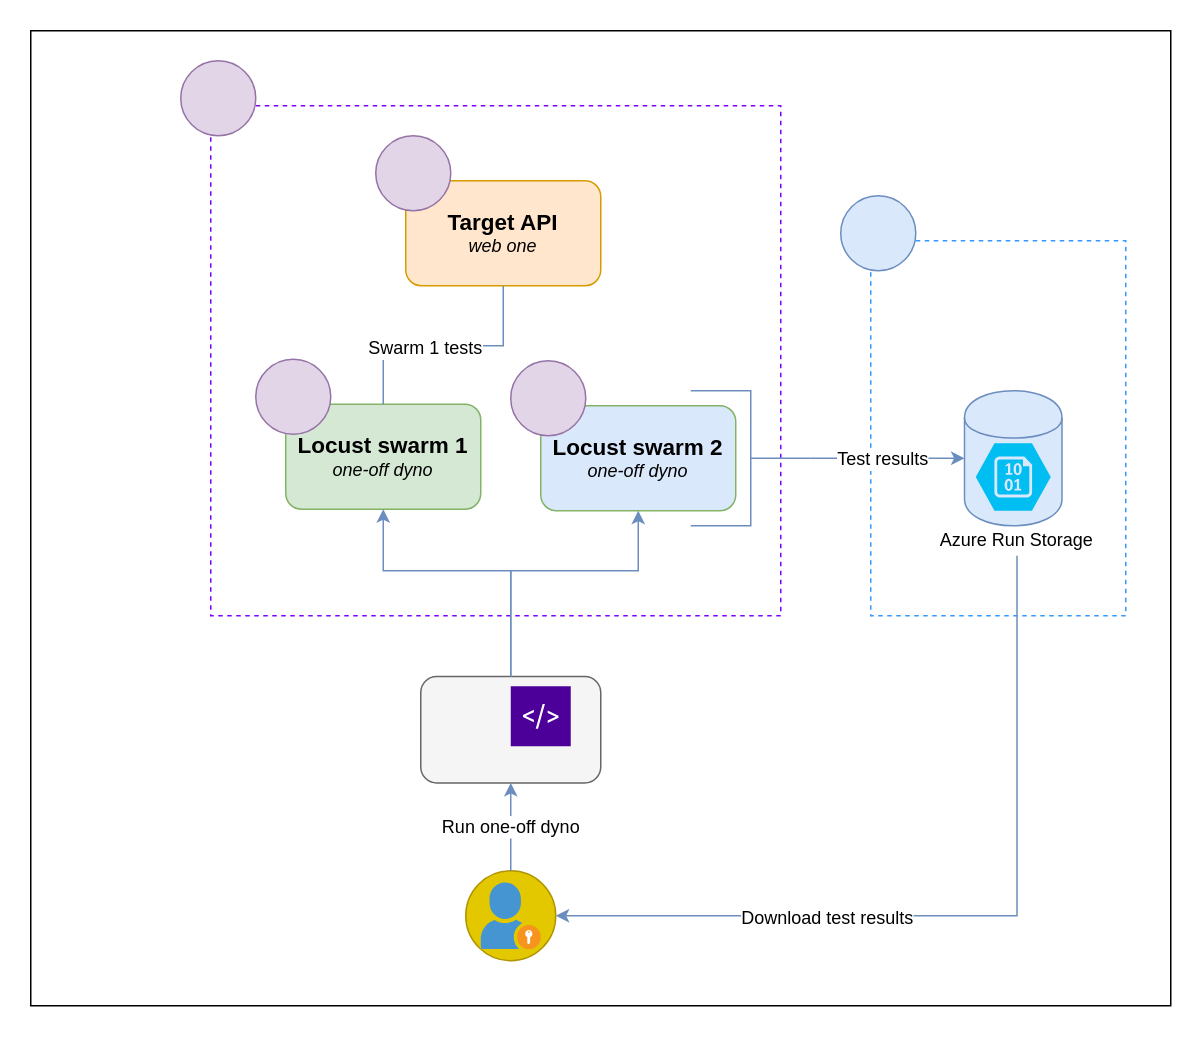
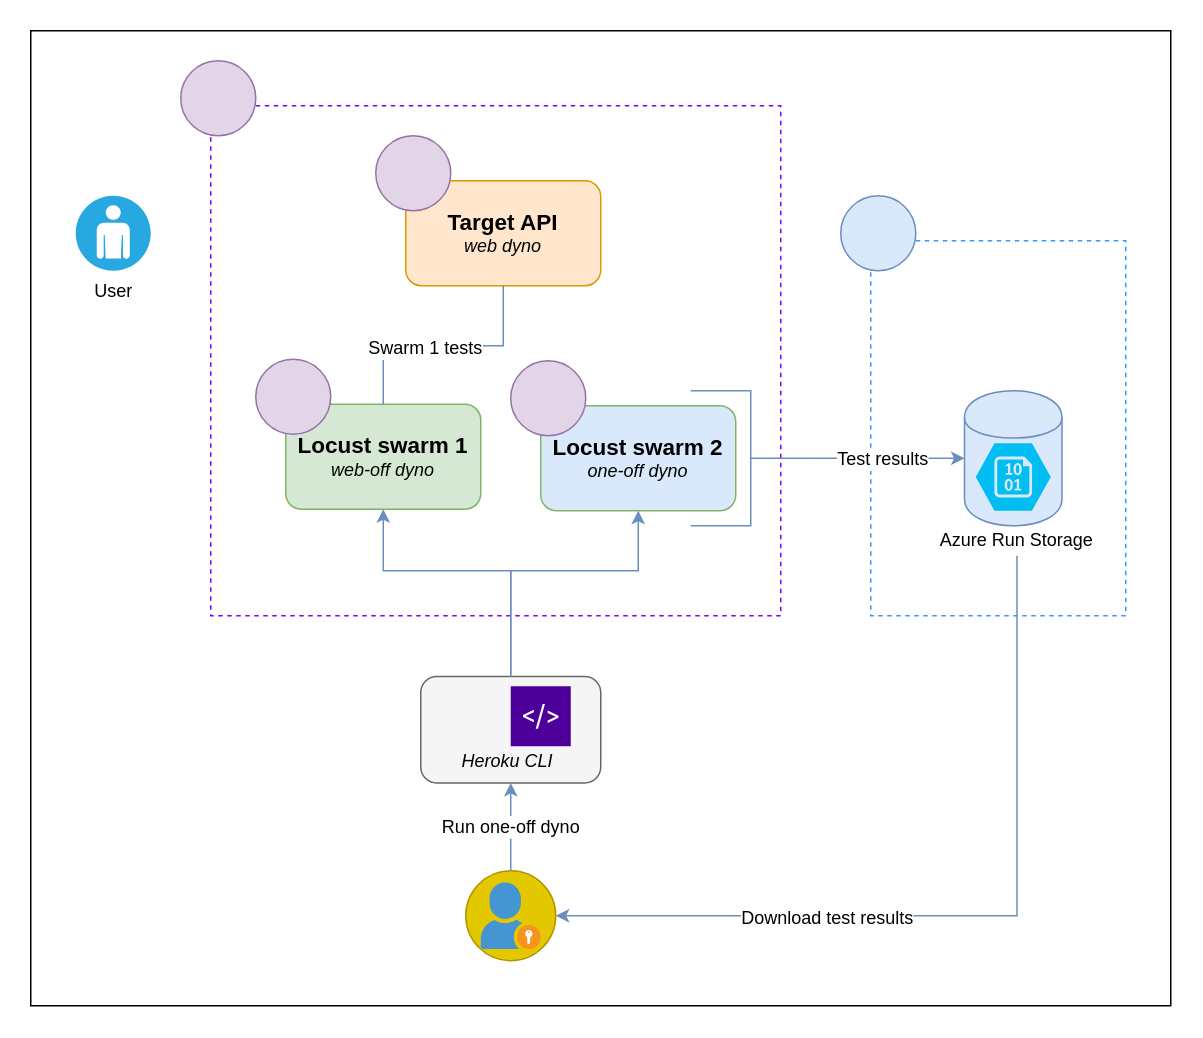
node "User": added
node "Target API web one": label "Target API web one" -> "Target API web dyno"
node "Locust swarm 1 one-off dyno": label "Locust swarm 1 one-off dyno" -> "Locust swarm 1 web-off dyno"
node "Heroku CLI": added
